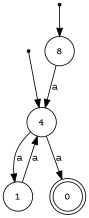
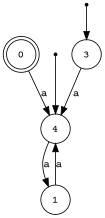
node "8": label "8" -> "3"
edge "4" -> "0": reversed
